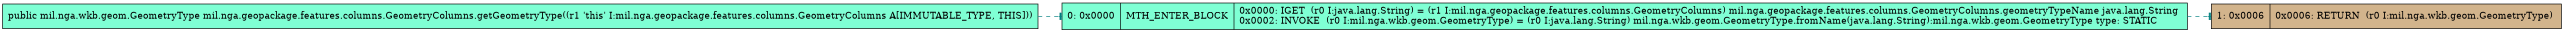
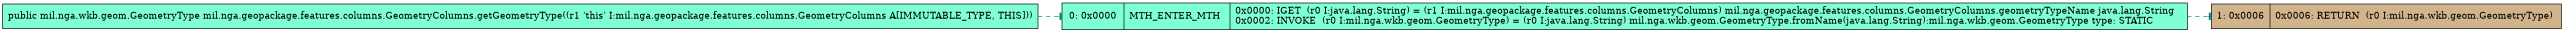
node "0: 0x0000": text "MTH_ENTER_BLOCK" -> "MTH_ENTER_MTH"
